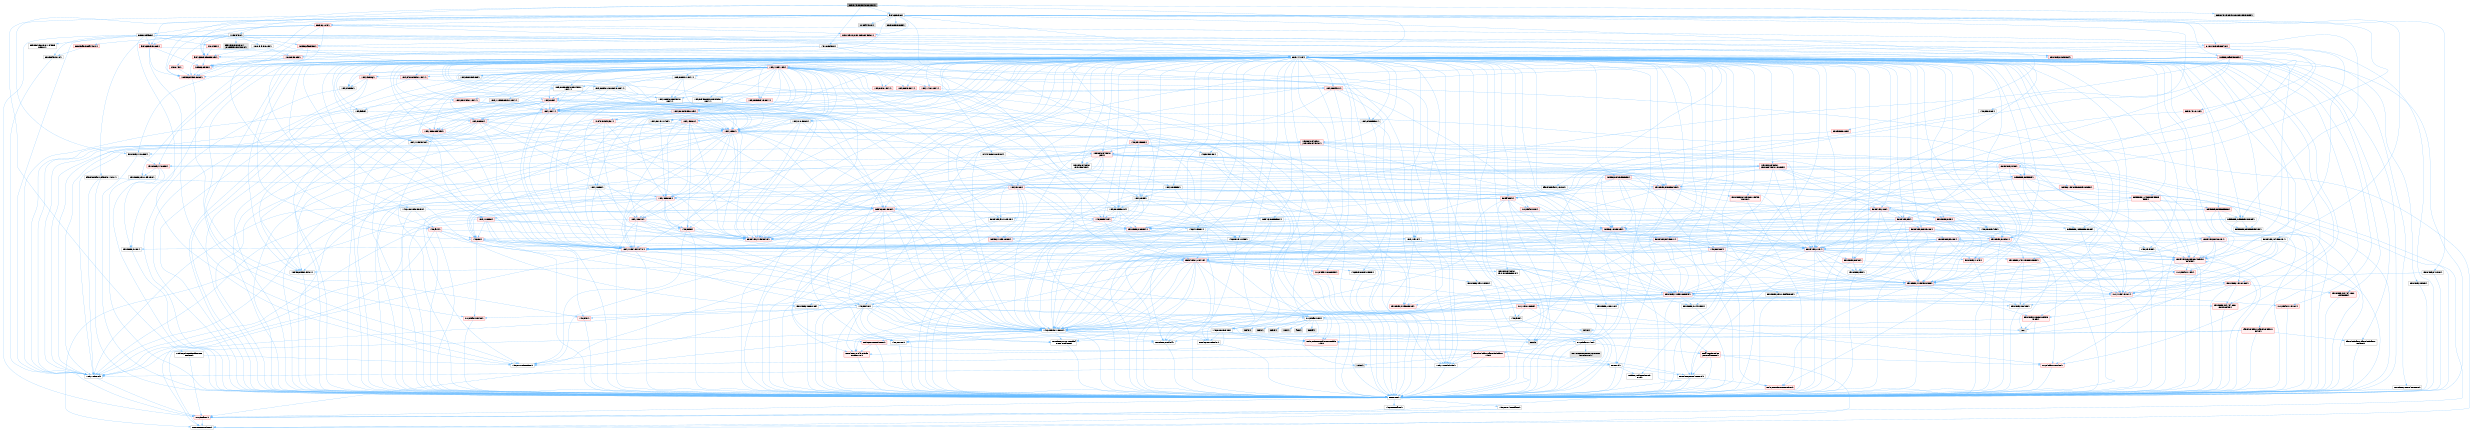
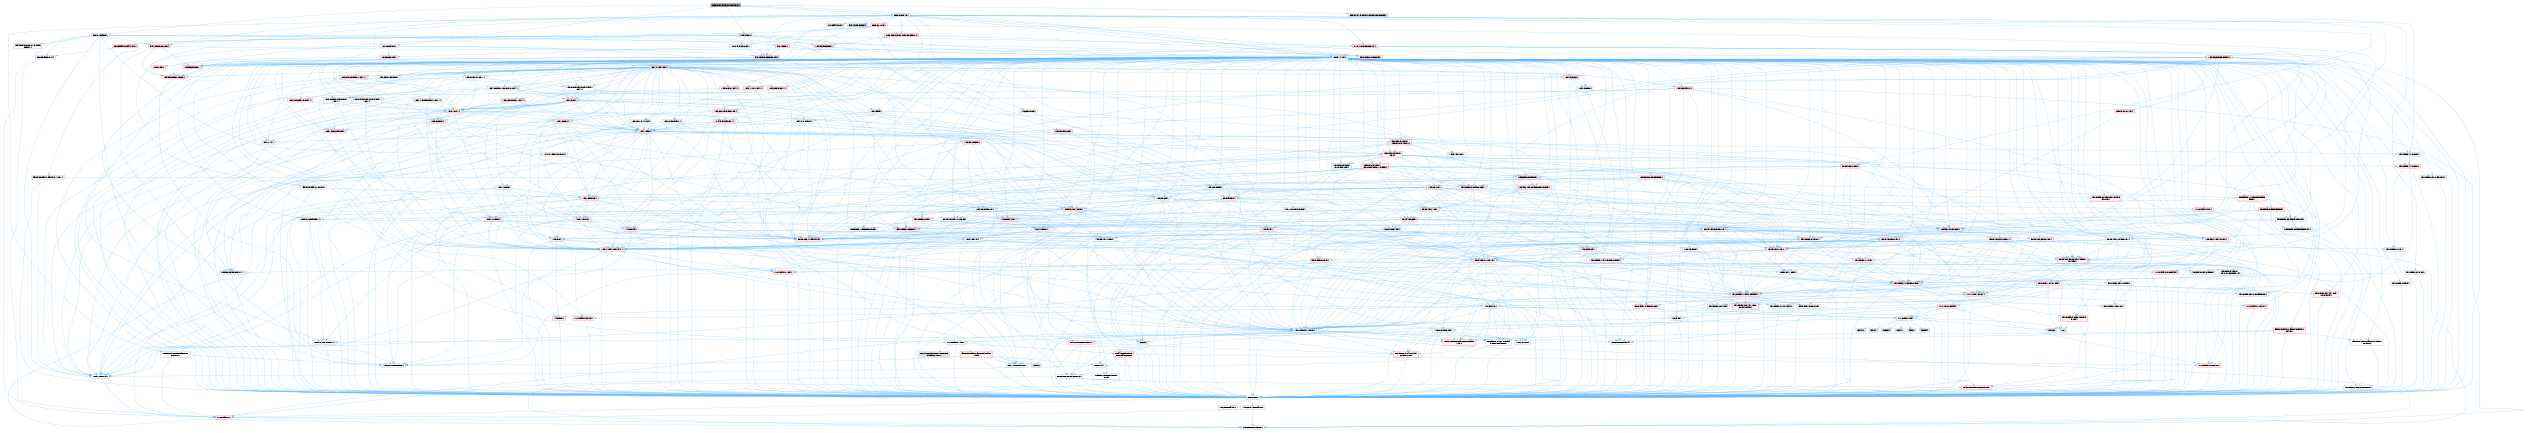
node "Elements/Framework /TypedElementListFwd.h": removed
node "Math/UnrealString.h": label "Math/UnrealString.h" -> "Math/Axis.h"
node "Templates/Less.h": label "Templates/Less.h" -> "ScaleMatrix/Less.h"
node "COMPILED_PLATFORM_HEADER (FunctionArg.h)": label "COMPILED_PLATFORM_HEADER (FunctionArg.h)" -> "COMPILED_PLATFORM_HEADER (PlatformMisc.h)"
